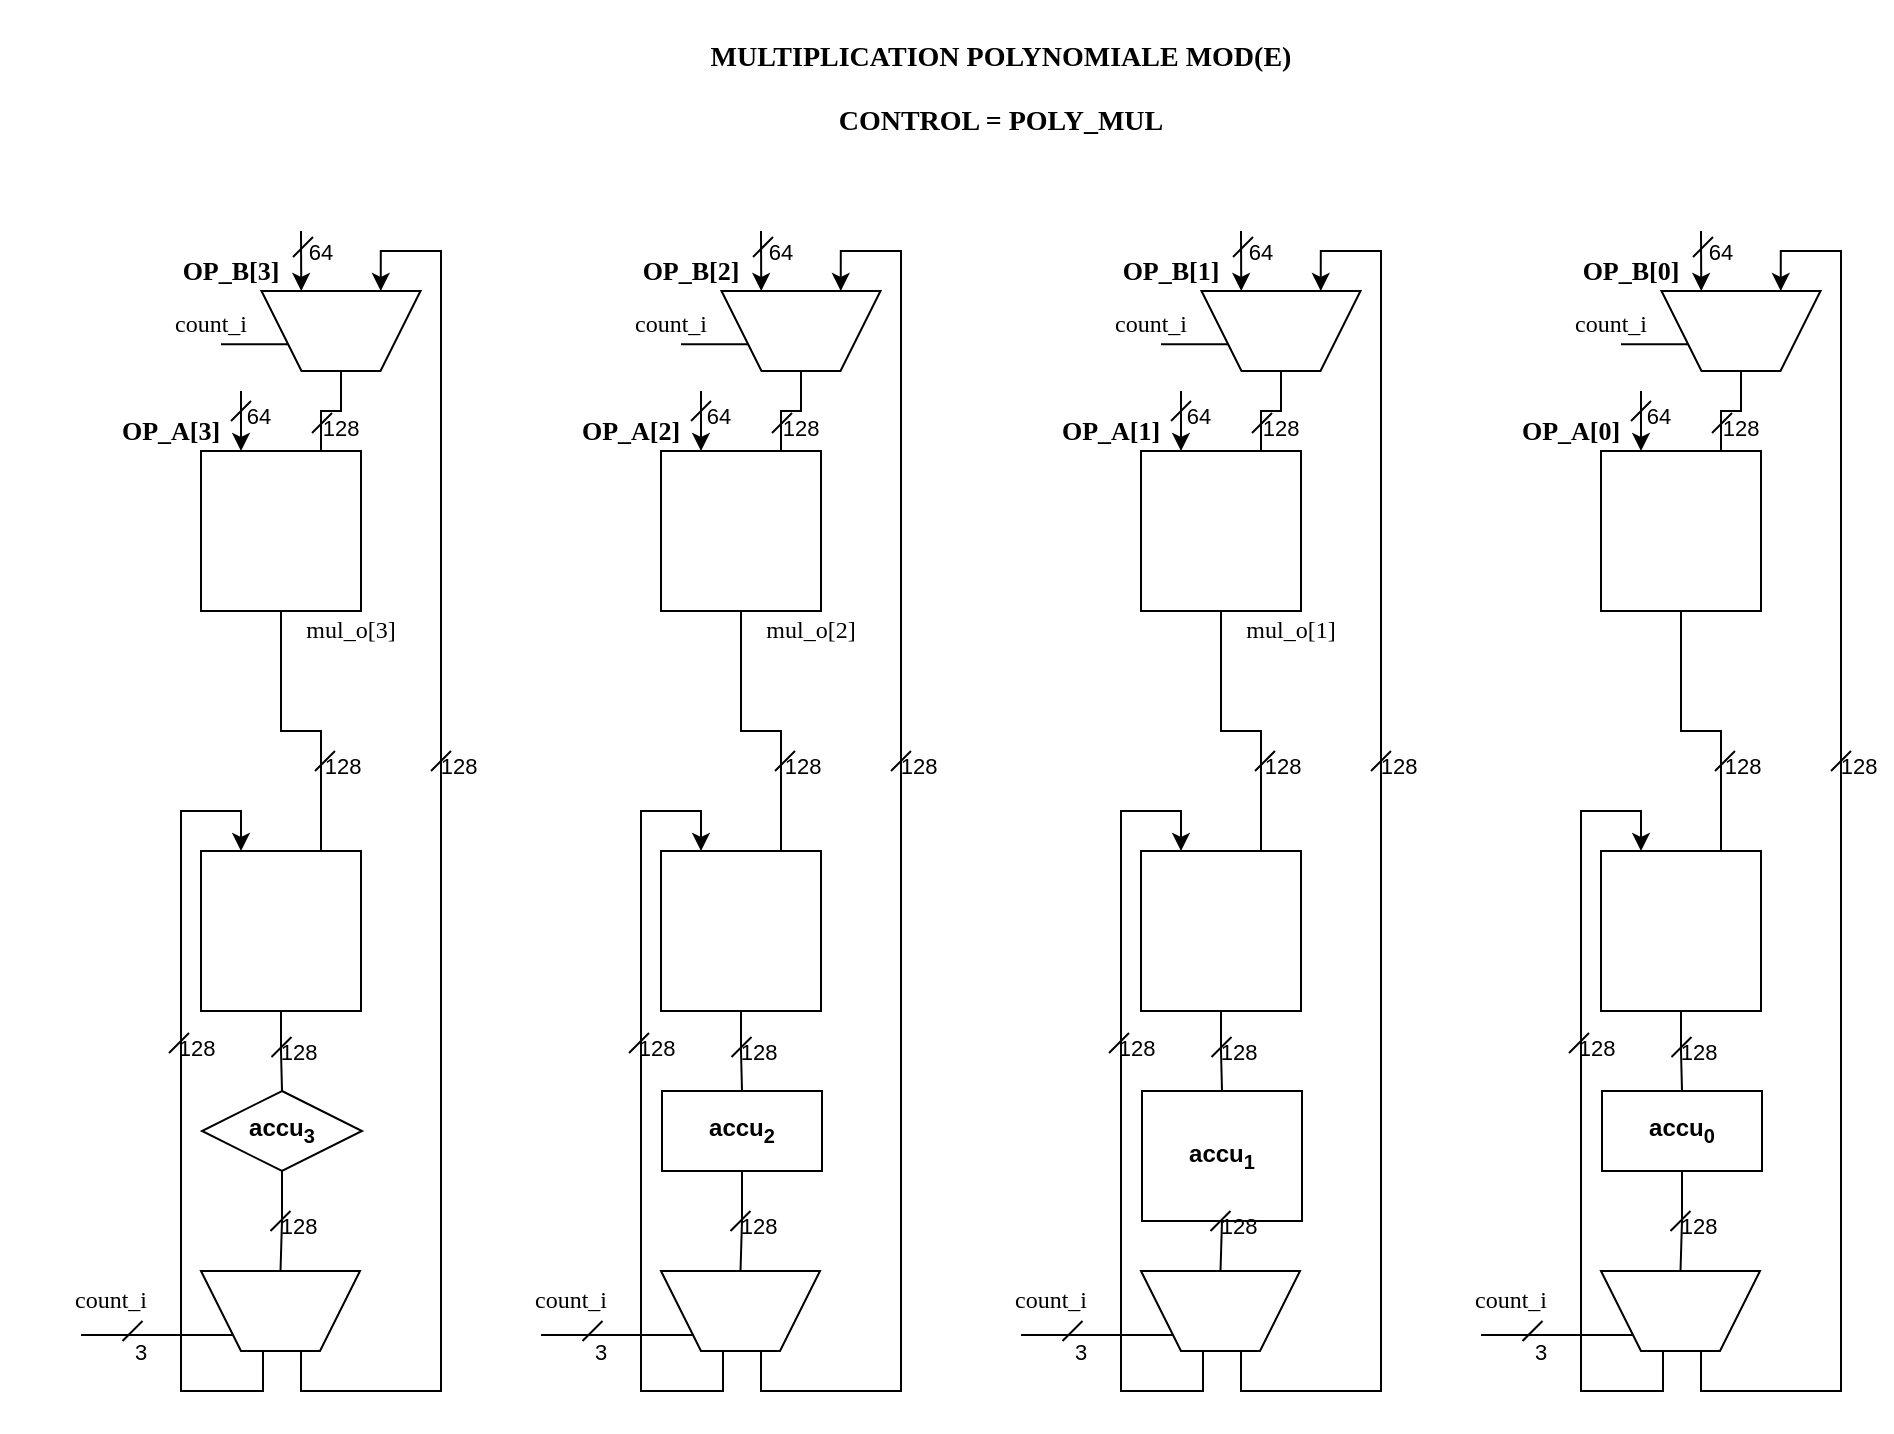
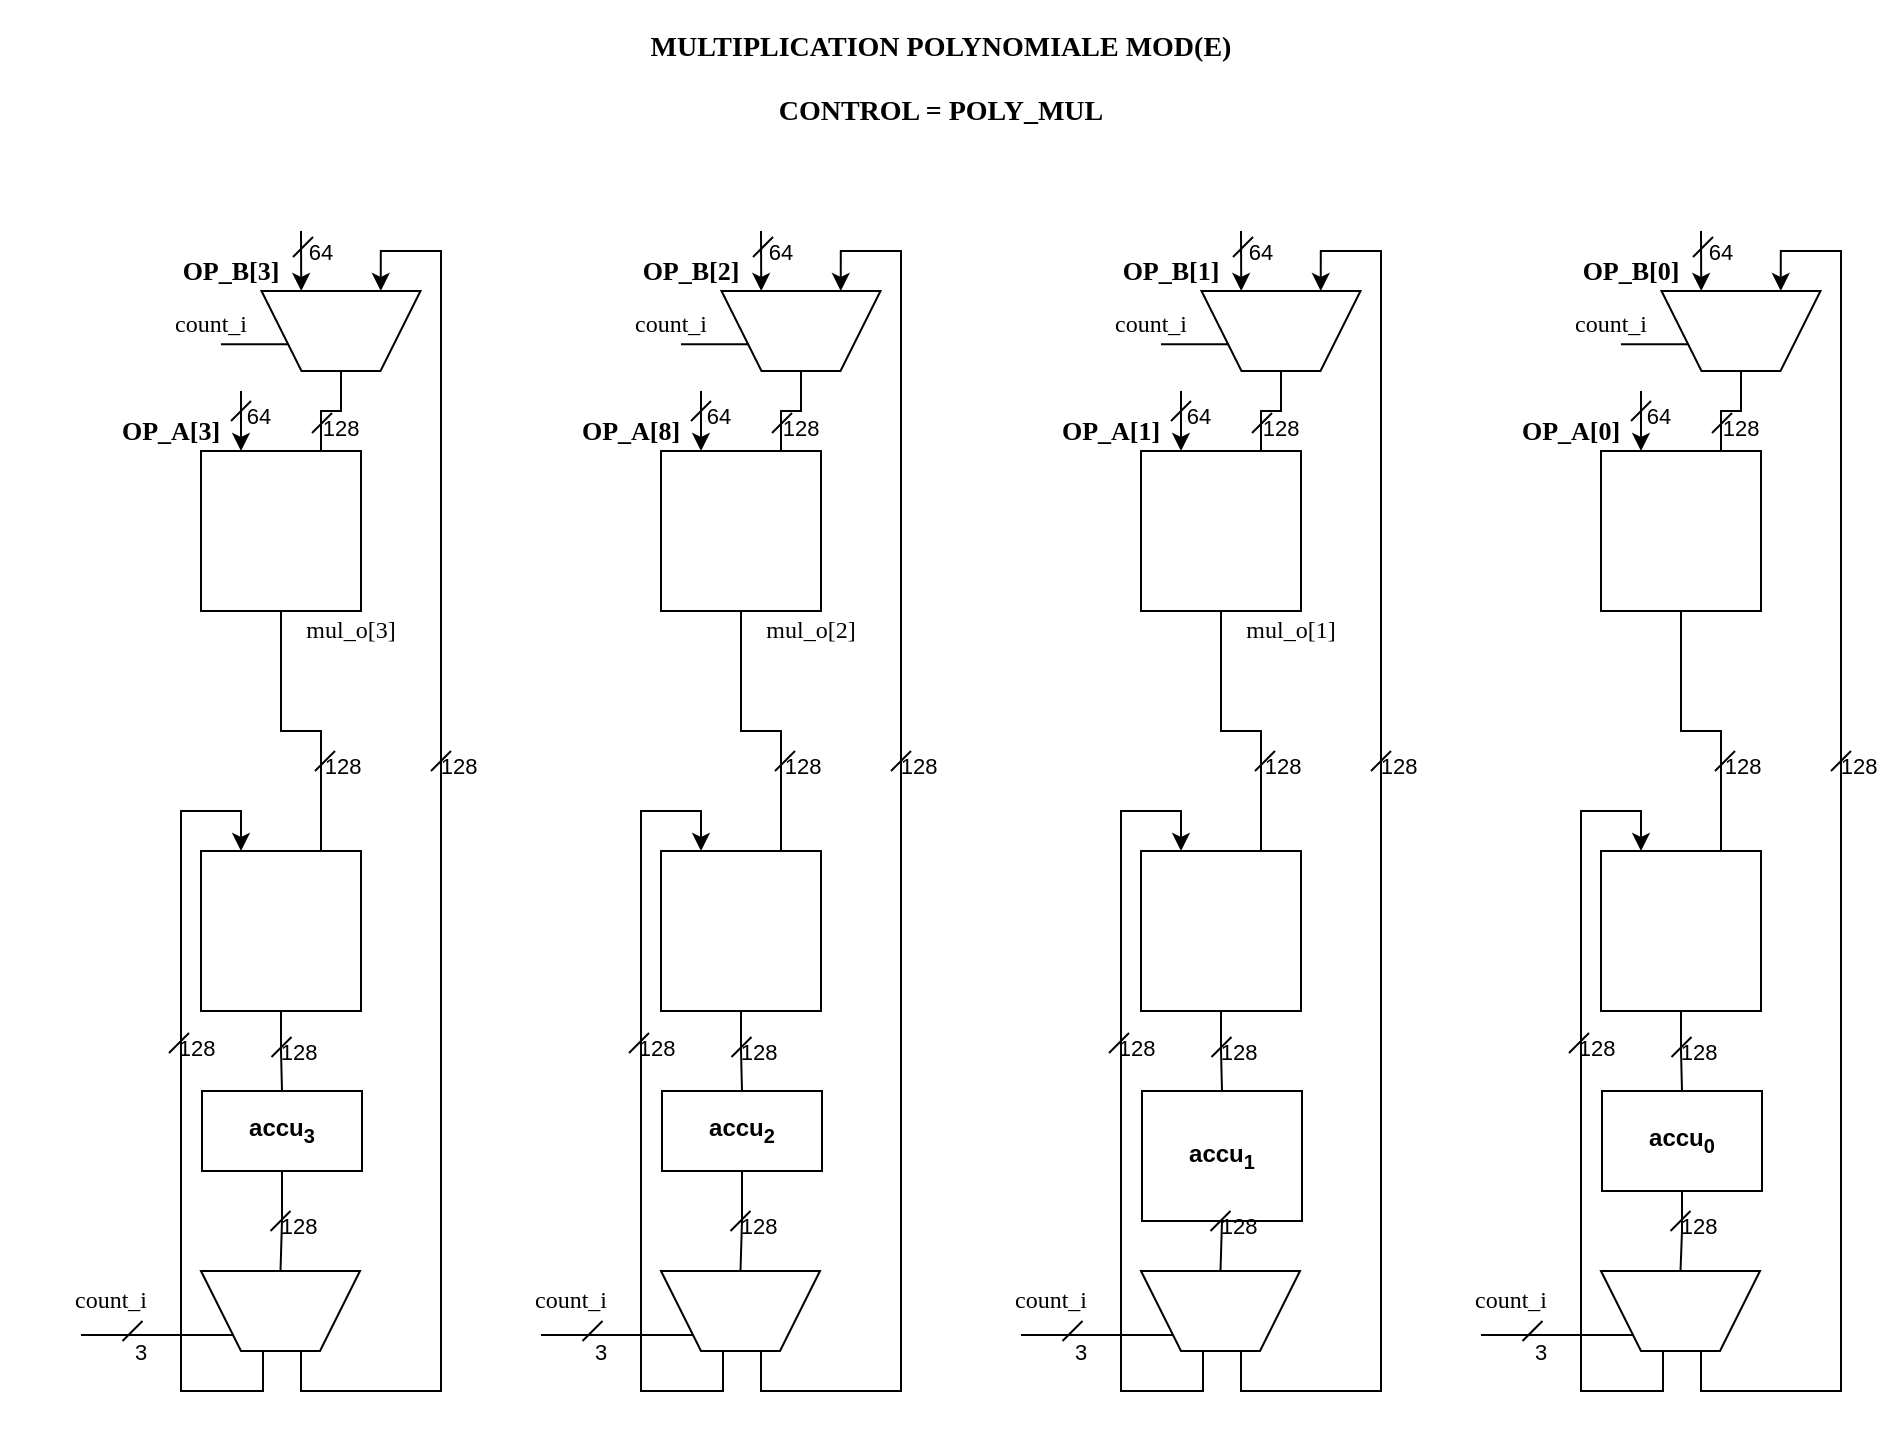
node "MULTIPLICATION POLYNOMIALE MOD(E) CONTROL = POLY_MUL": moved (1001, 91) -> (941, 81)
node "OP_A[2]": label "OP_A[2]" -> "OP_A[8]"
node "accu3": shape diamond -> rectangle
node "accu0": size 160x80 -> 160x100
